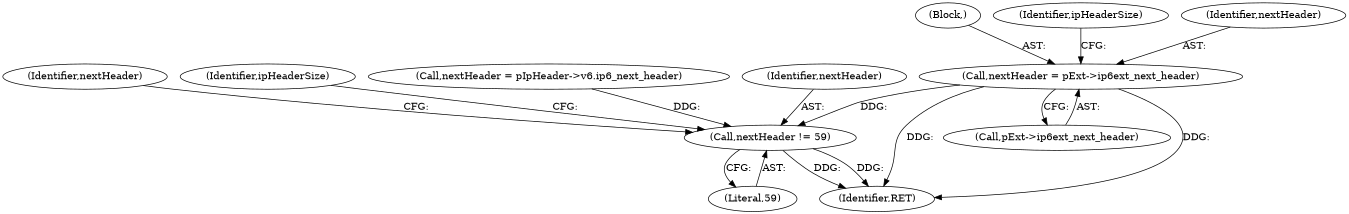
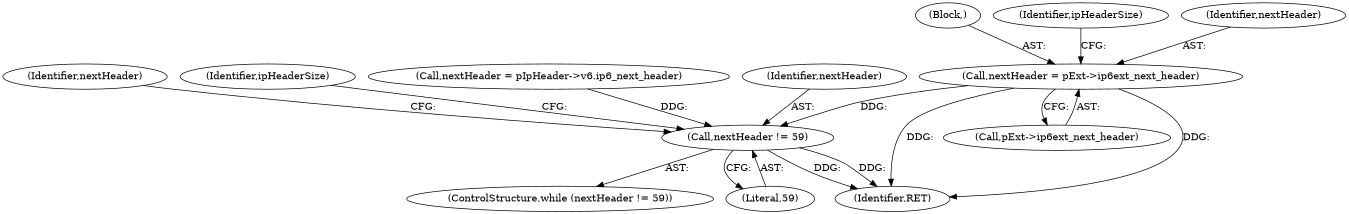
node "(ControlStructure,while (nextHeader != 59))": added
